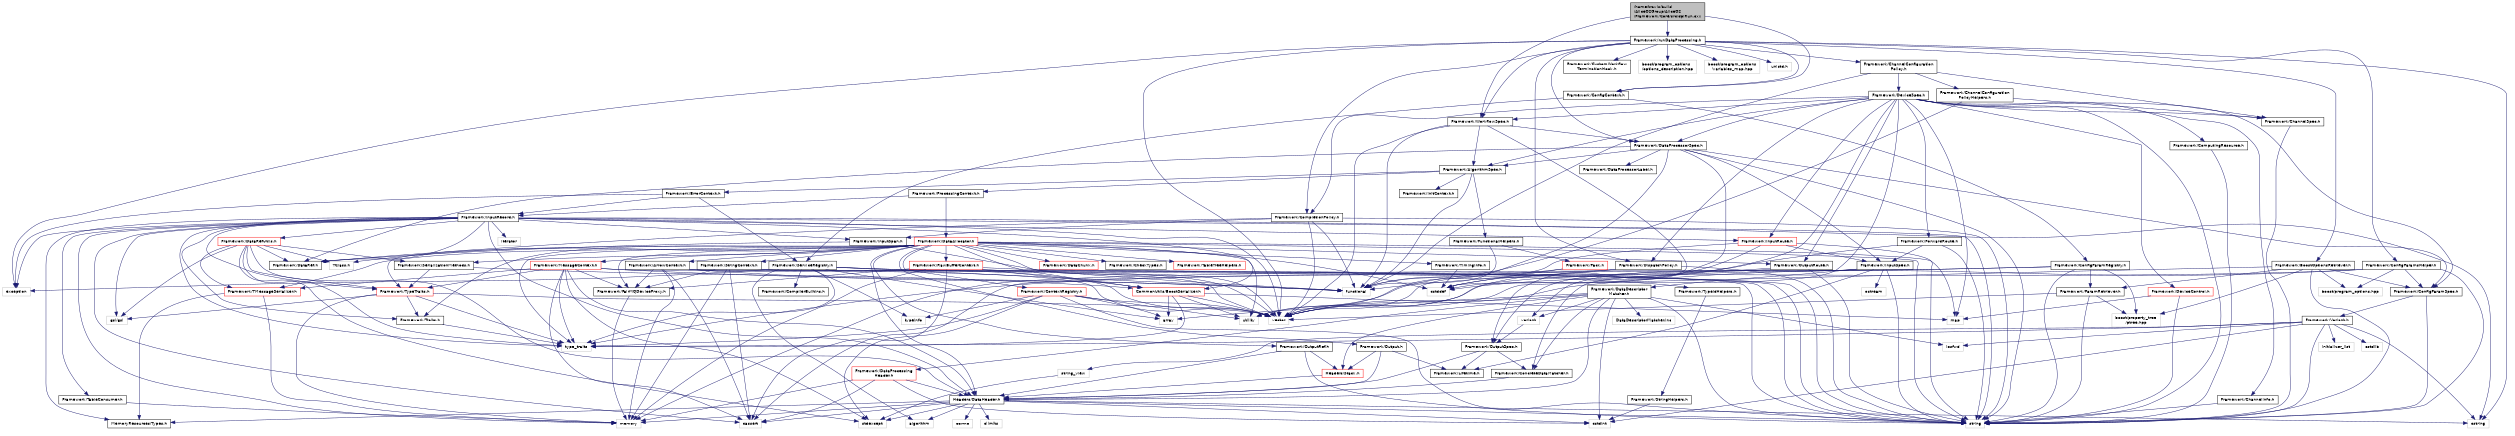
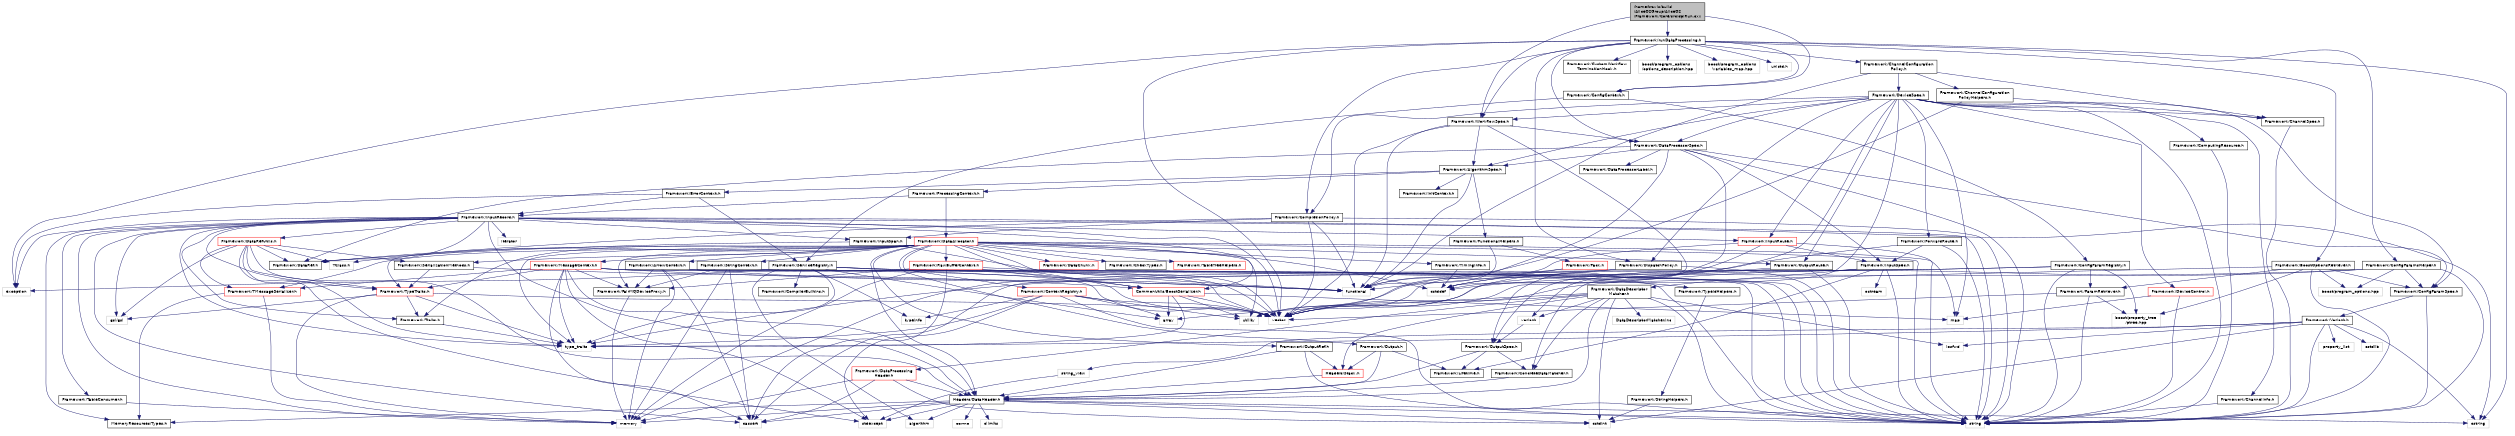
edge "Framework/MessageContext.h" -> "string": added
node "initializer_list": label "initializer_list" -> "property_list"
